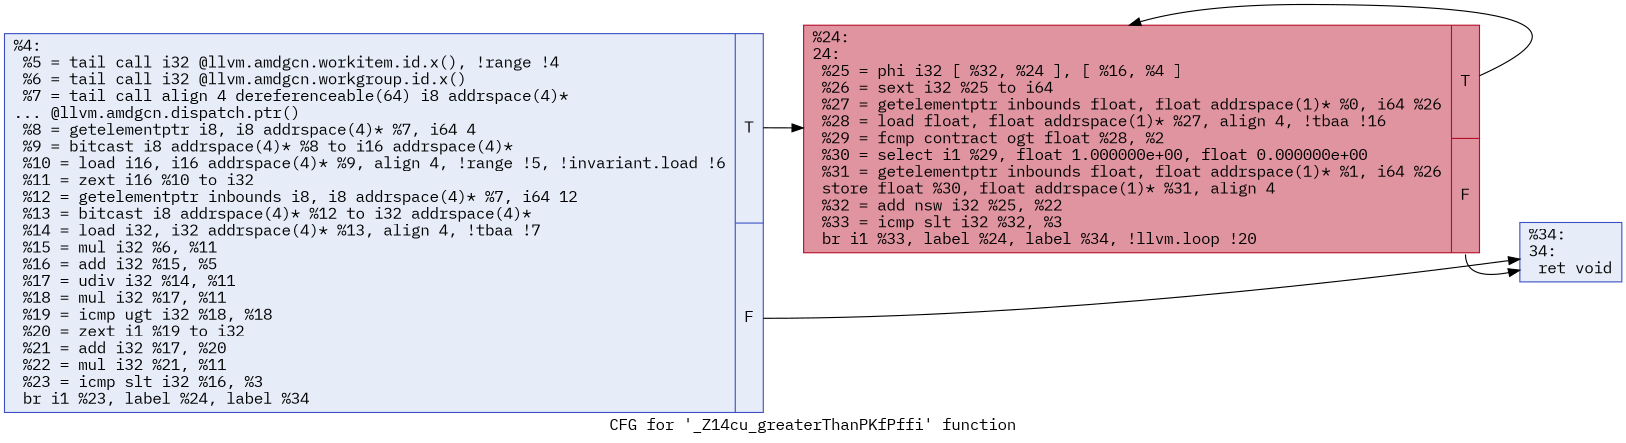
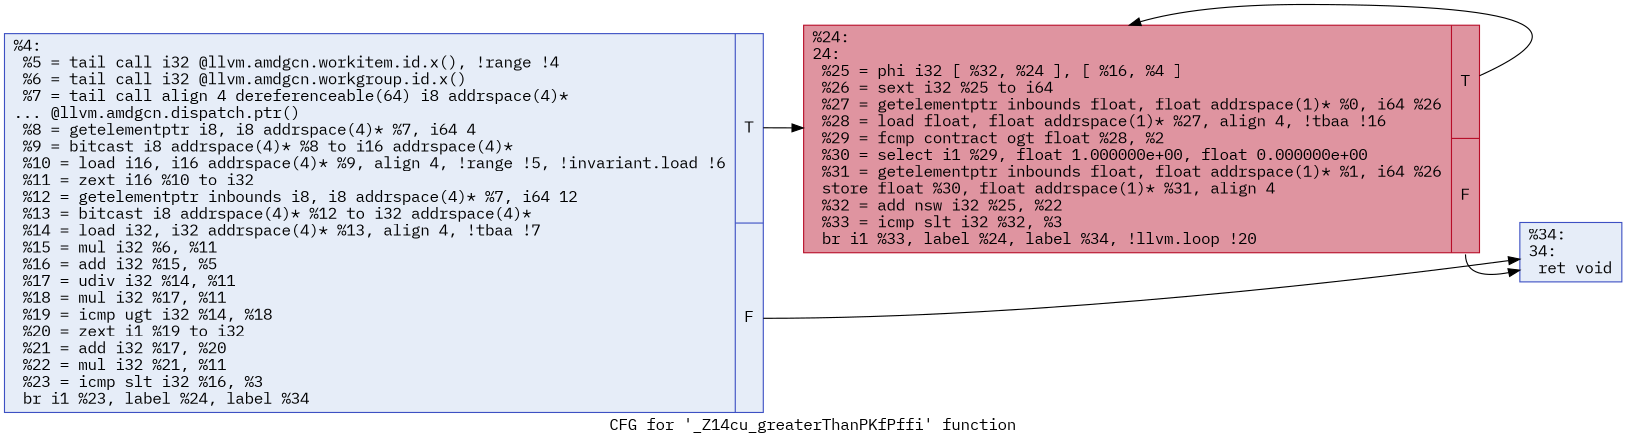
node "%4:": text "%19 = icmp ugt i32 %18, %18" -> "%19 = icmp ugt i32 %14, %18"
